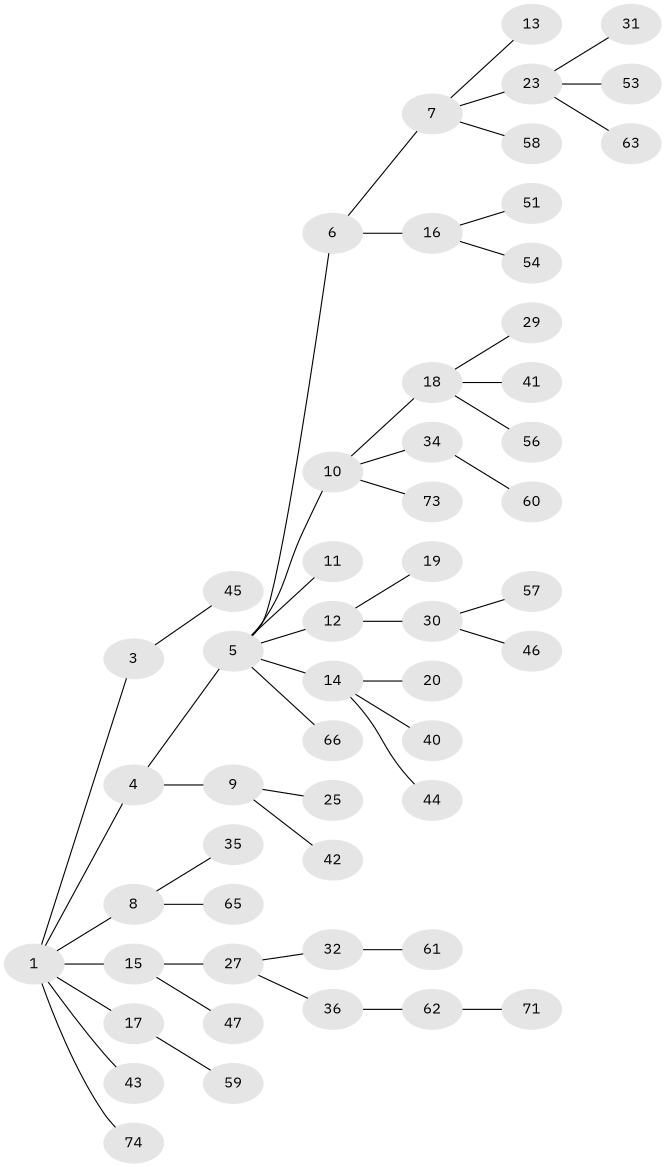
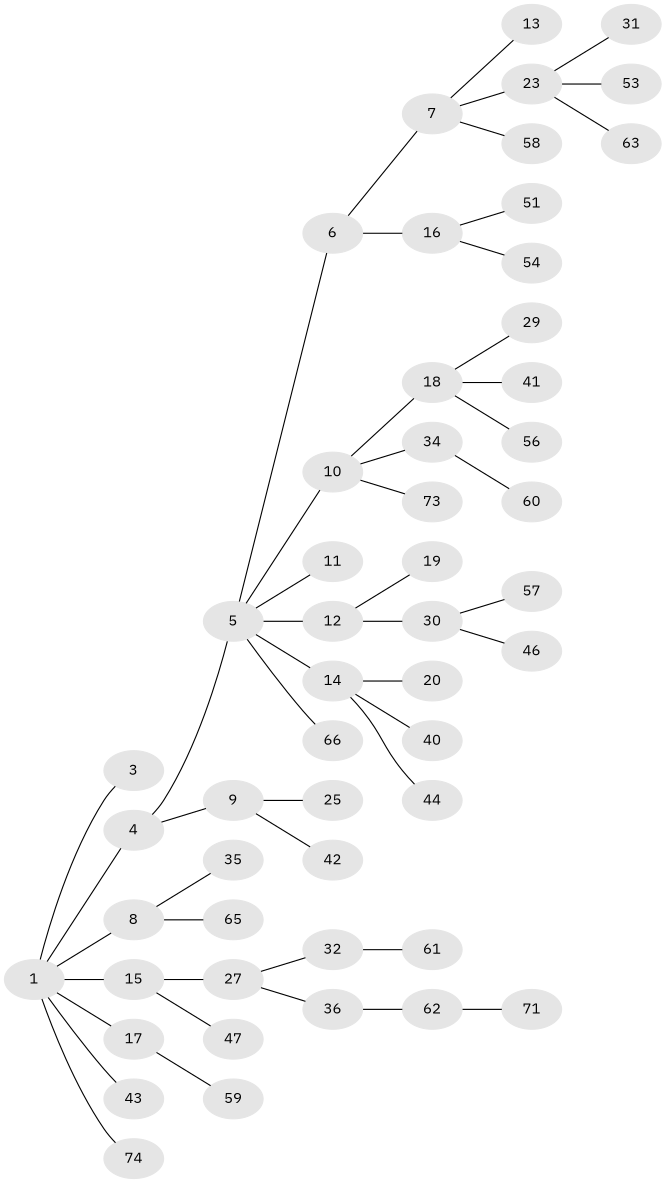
node "45": removed
